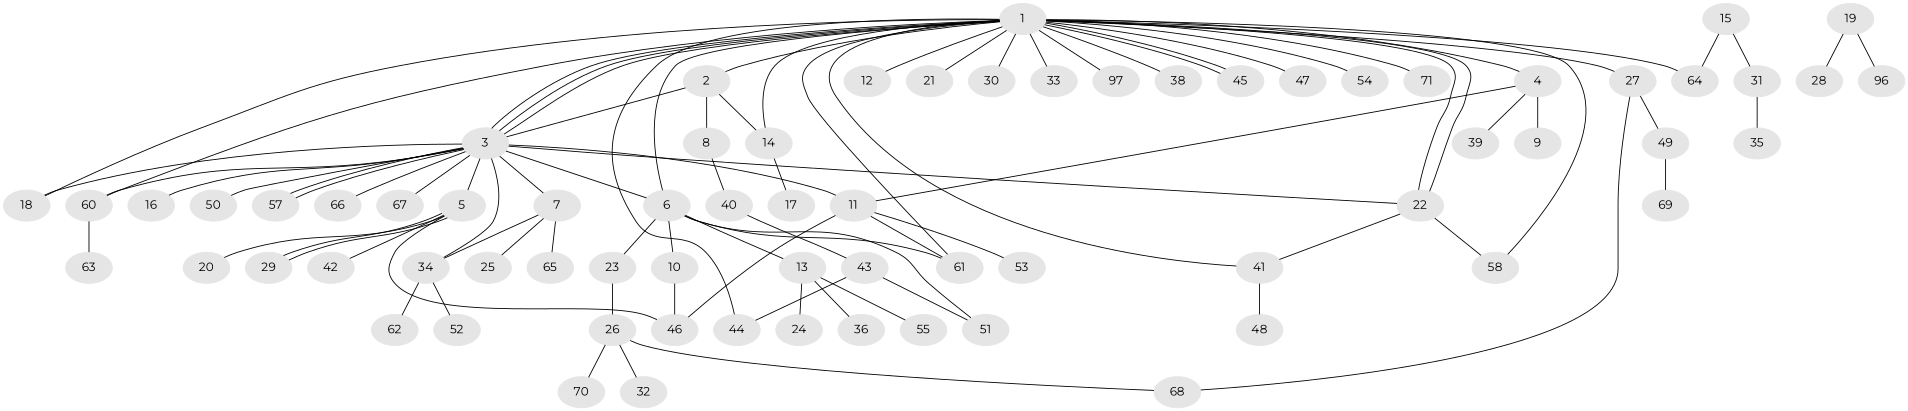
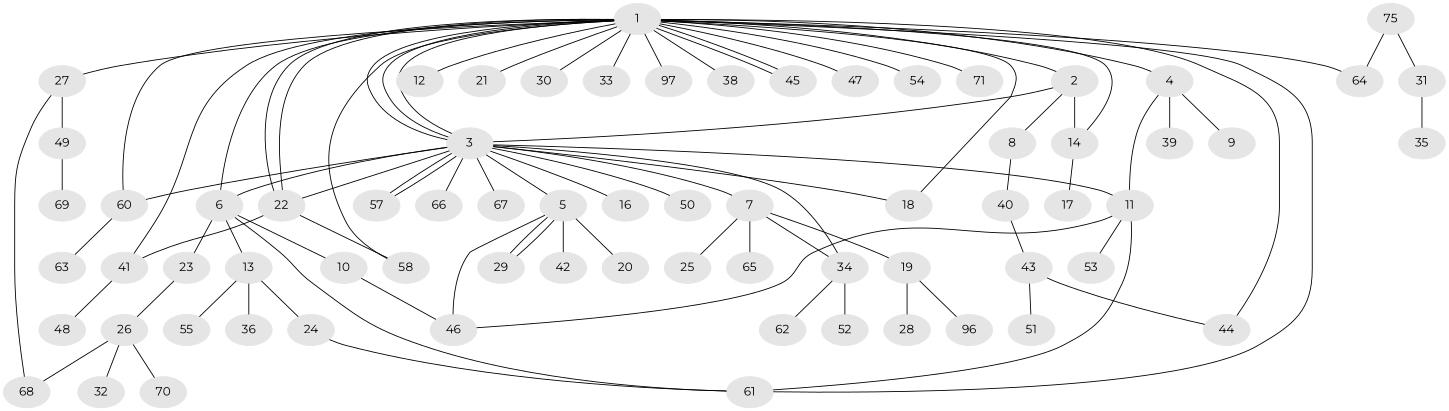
node "15": label "15" -> "75"
edge "6" -- "51": removed
edge "7" -- "19": added
edge "24" -- "61": added
